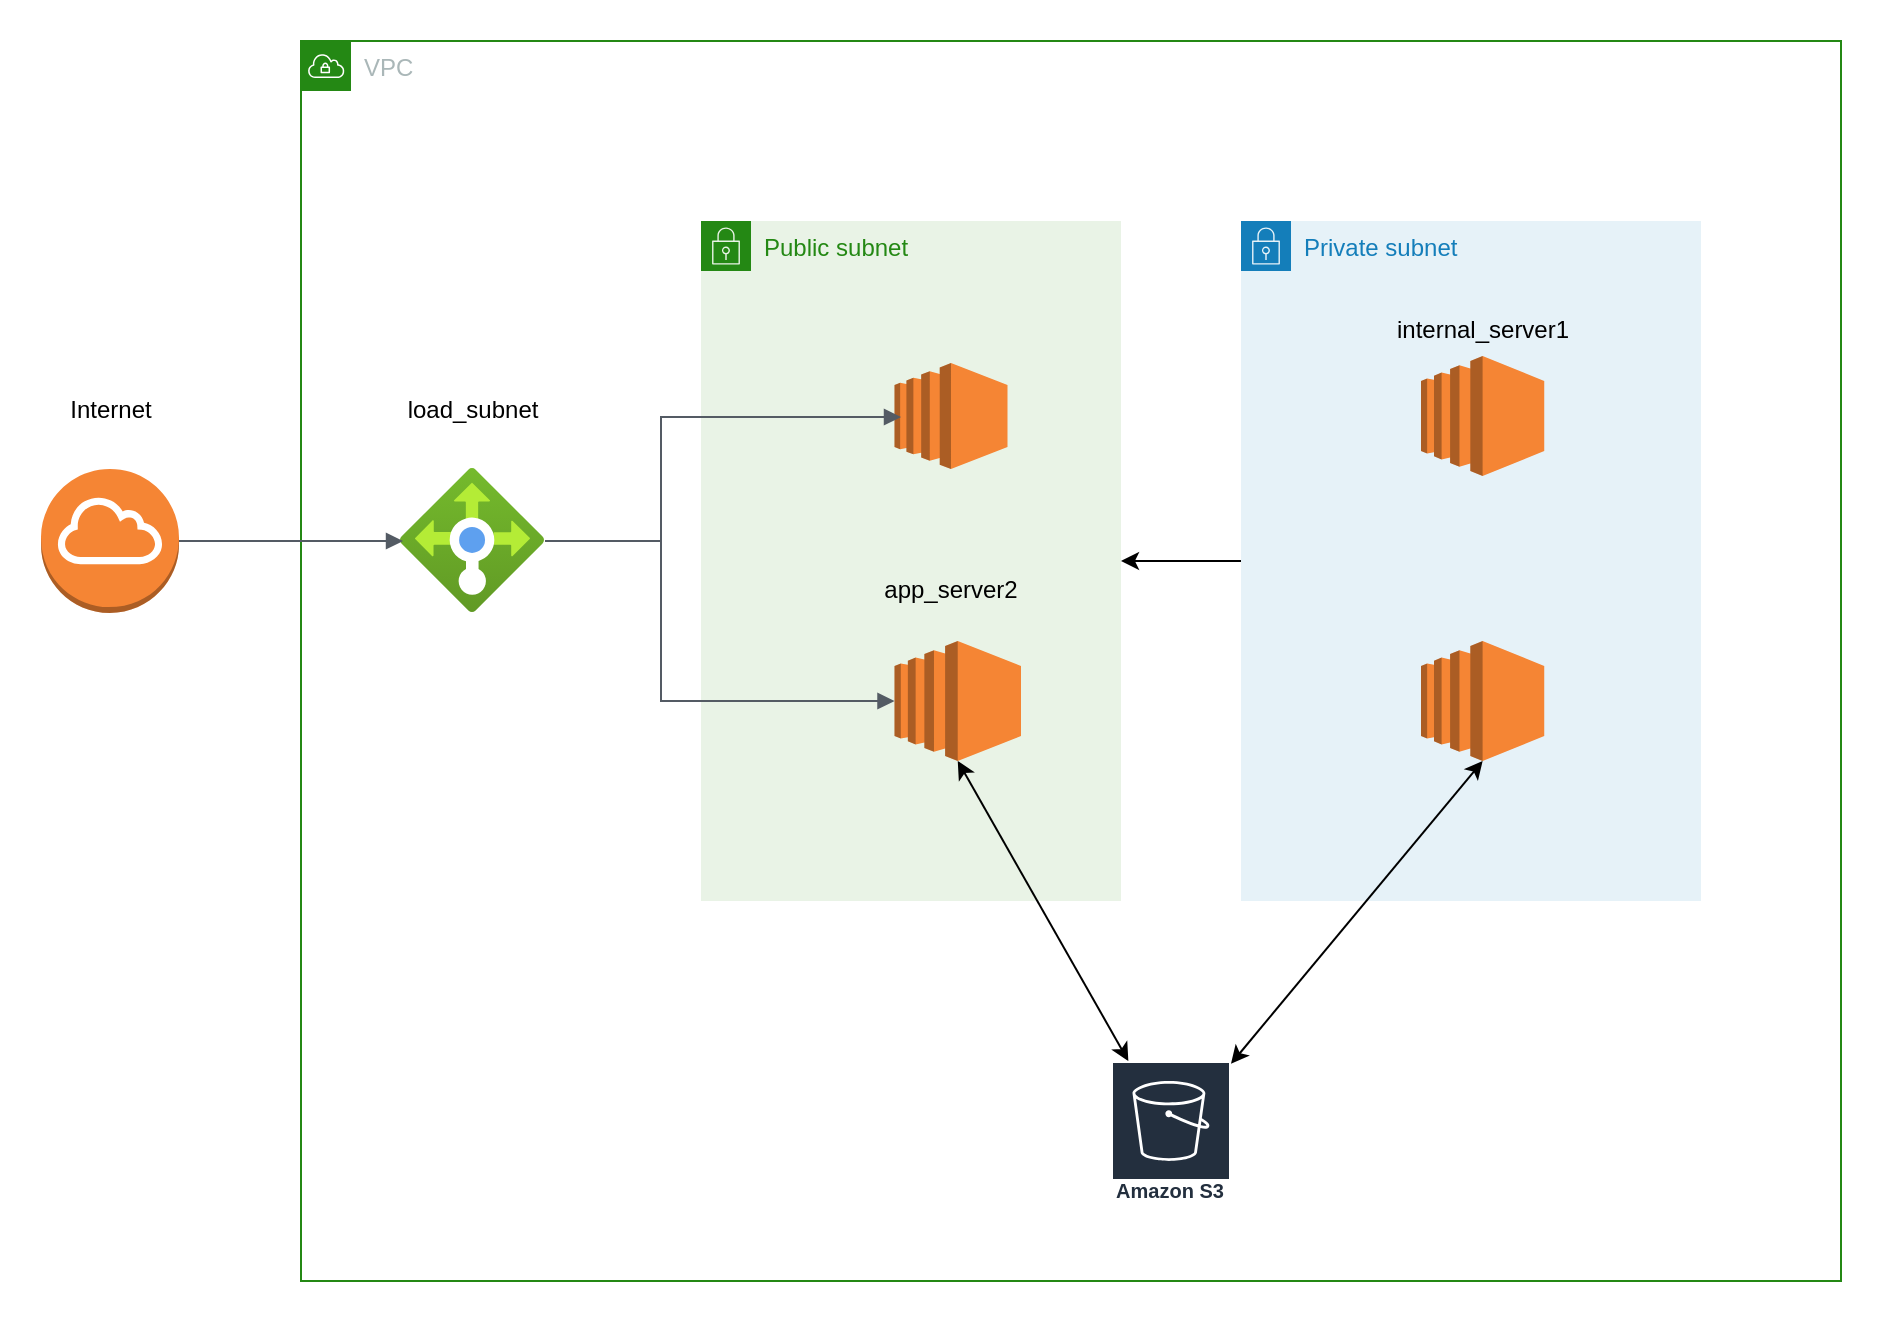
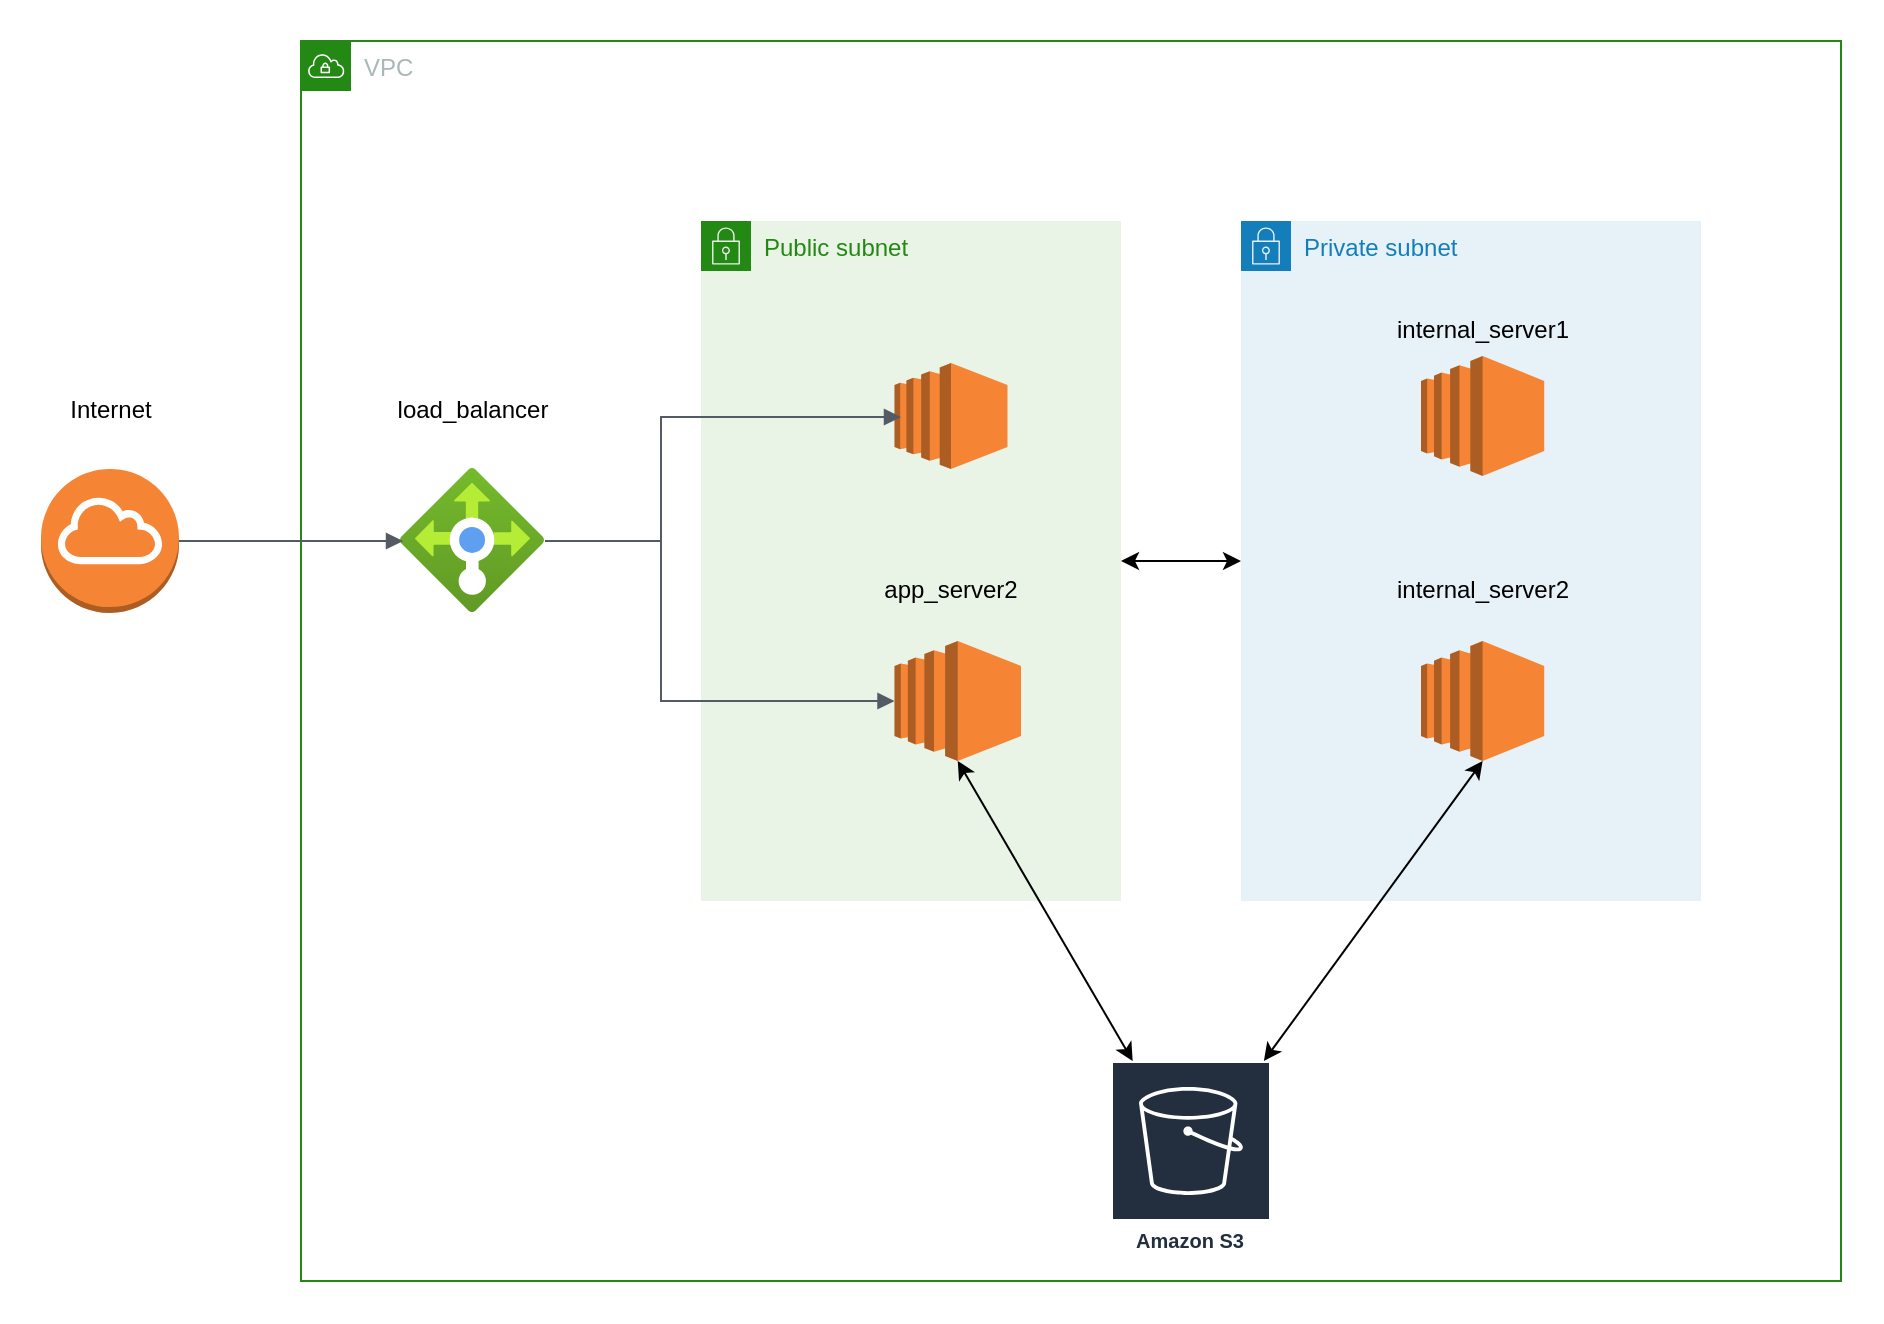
node "load_subnet": label "load_subnet" -> "load_balancer"
edge "Private subnet" -> "Public subnet": arrowhead none -> classic
node "internal_server2": added
node "Amazon S3": size 120x150 -> 160x200
